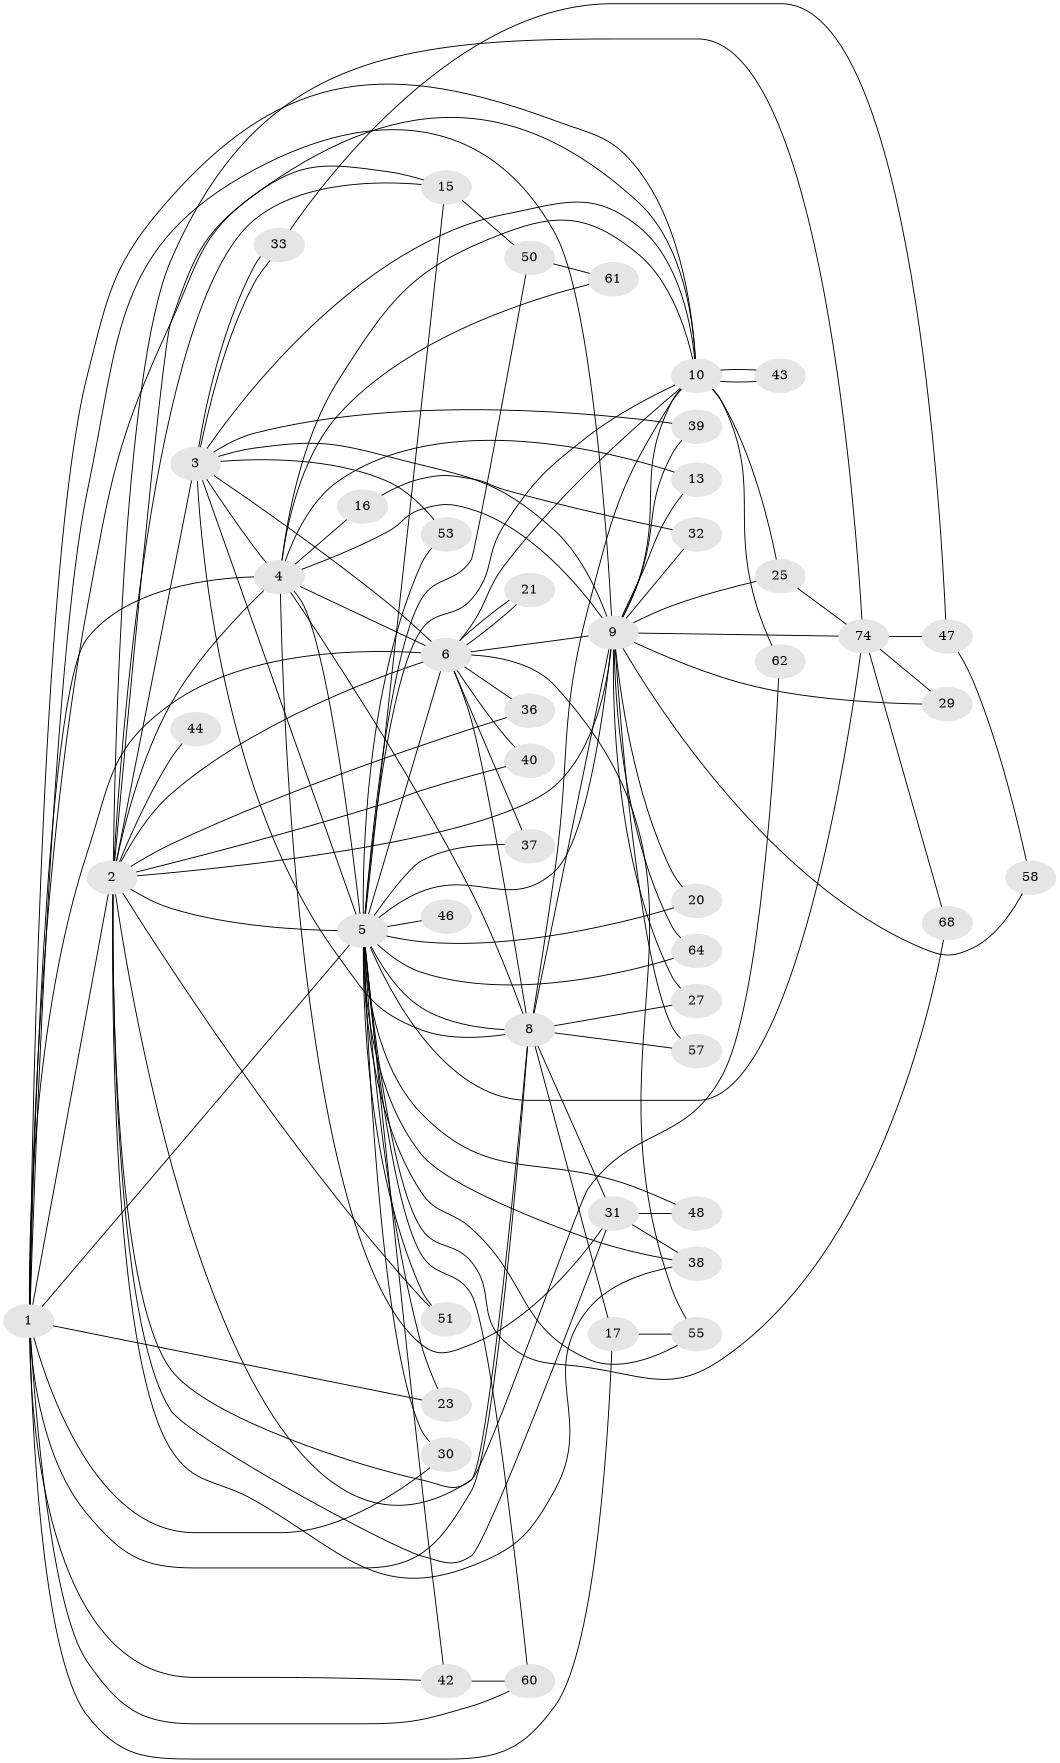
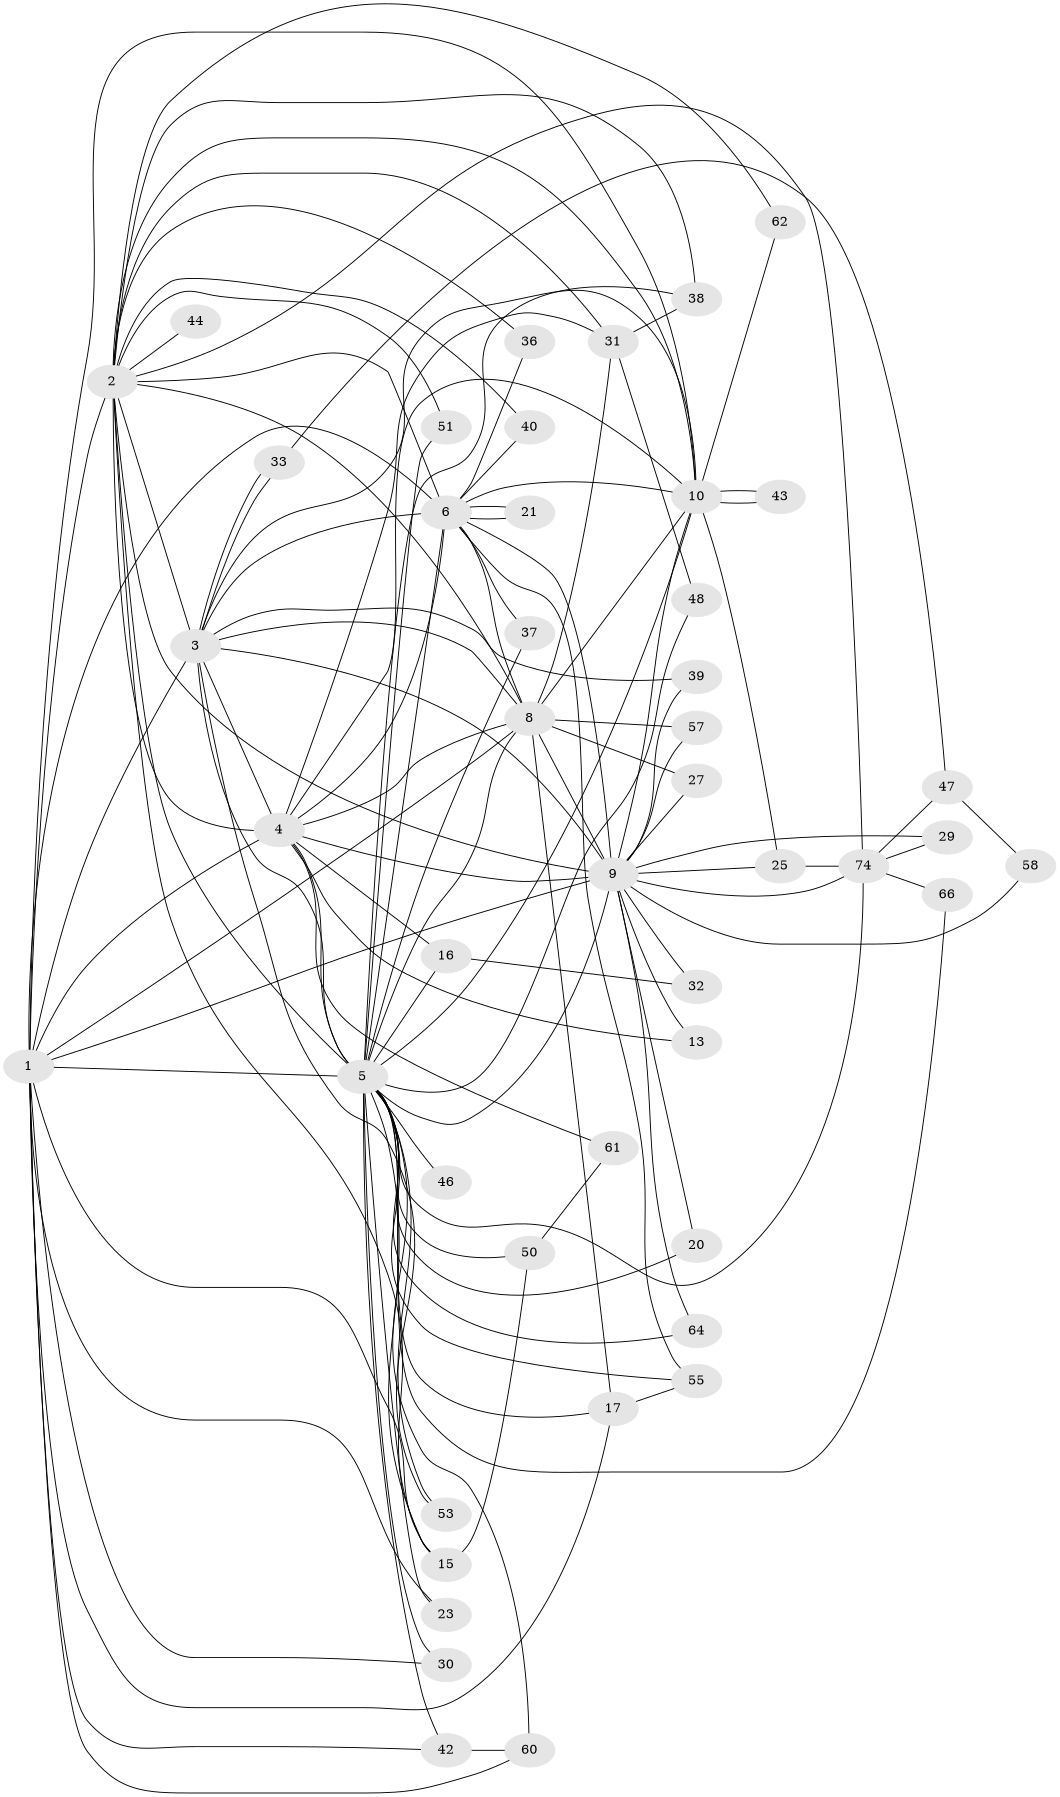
edge "3" -- "1": added
node "68": label "68" -> "66"
edge "16" -- "5": added
edge "5" -- "17": added
